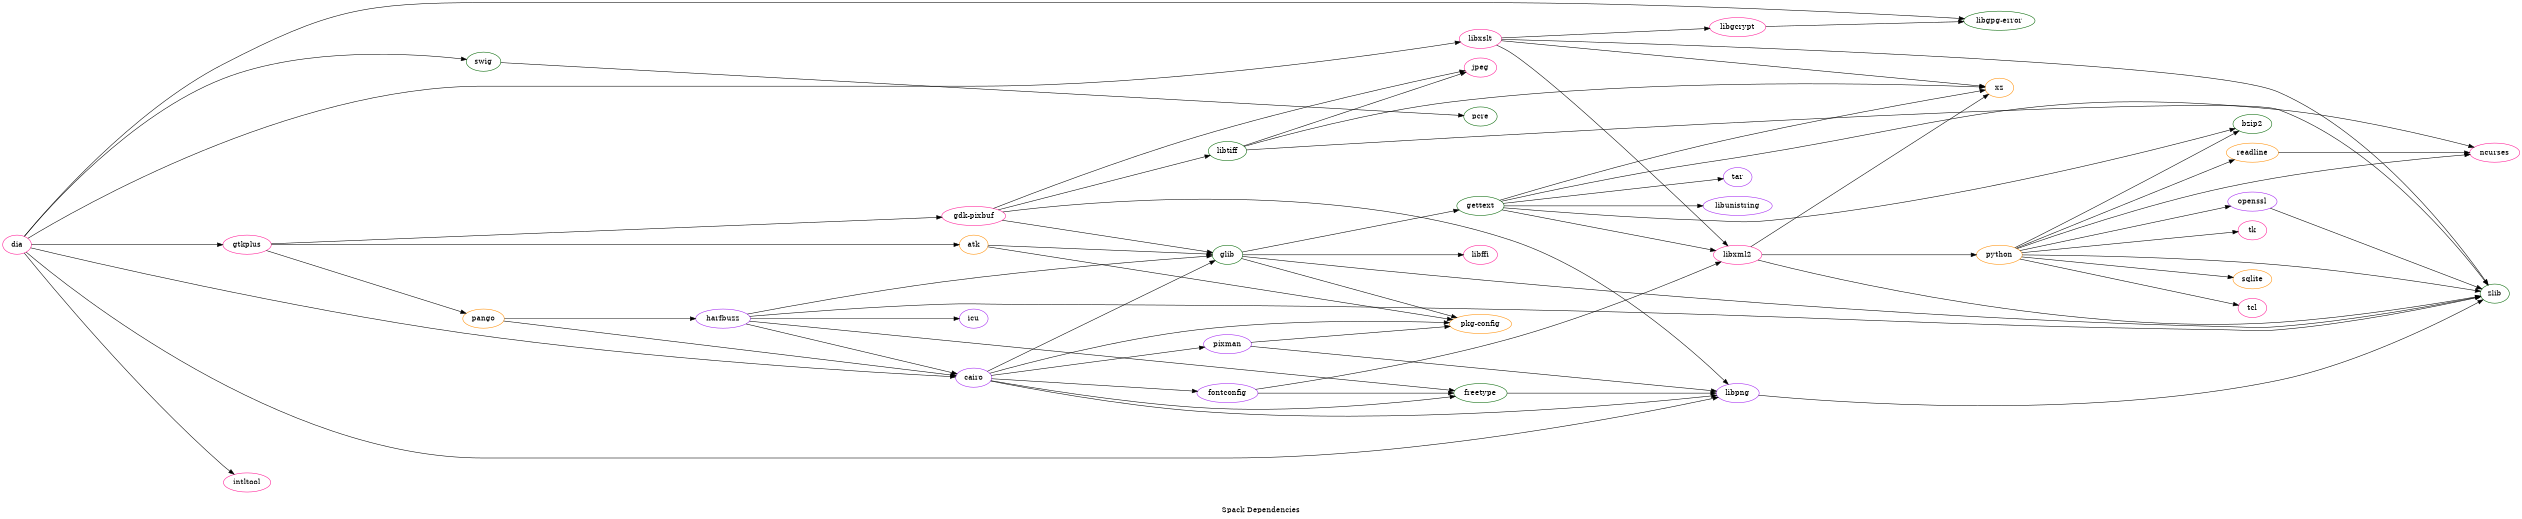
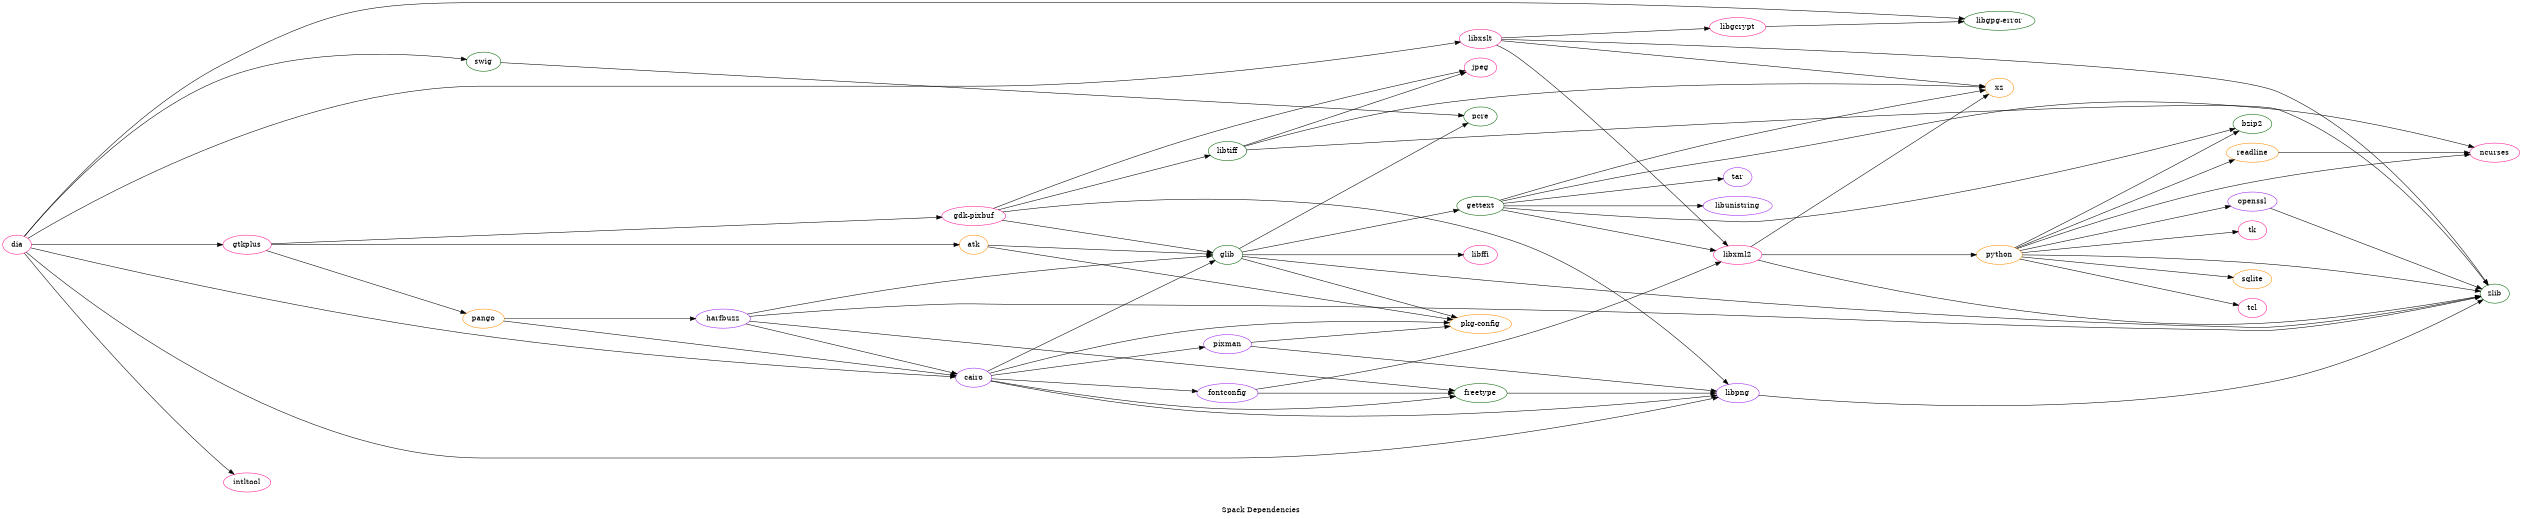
edge "glib" -> "pcre": added
node "icu": removed
